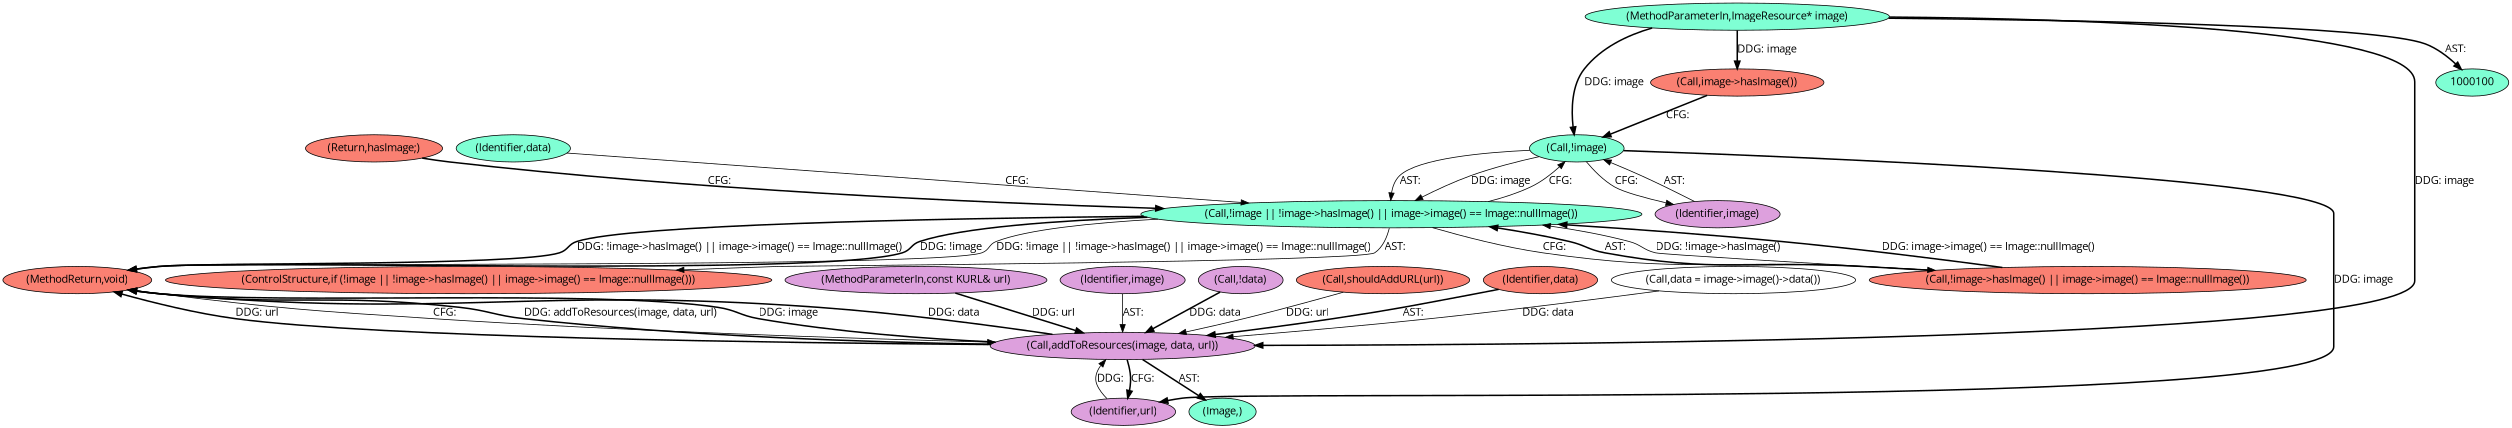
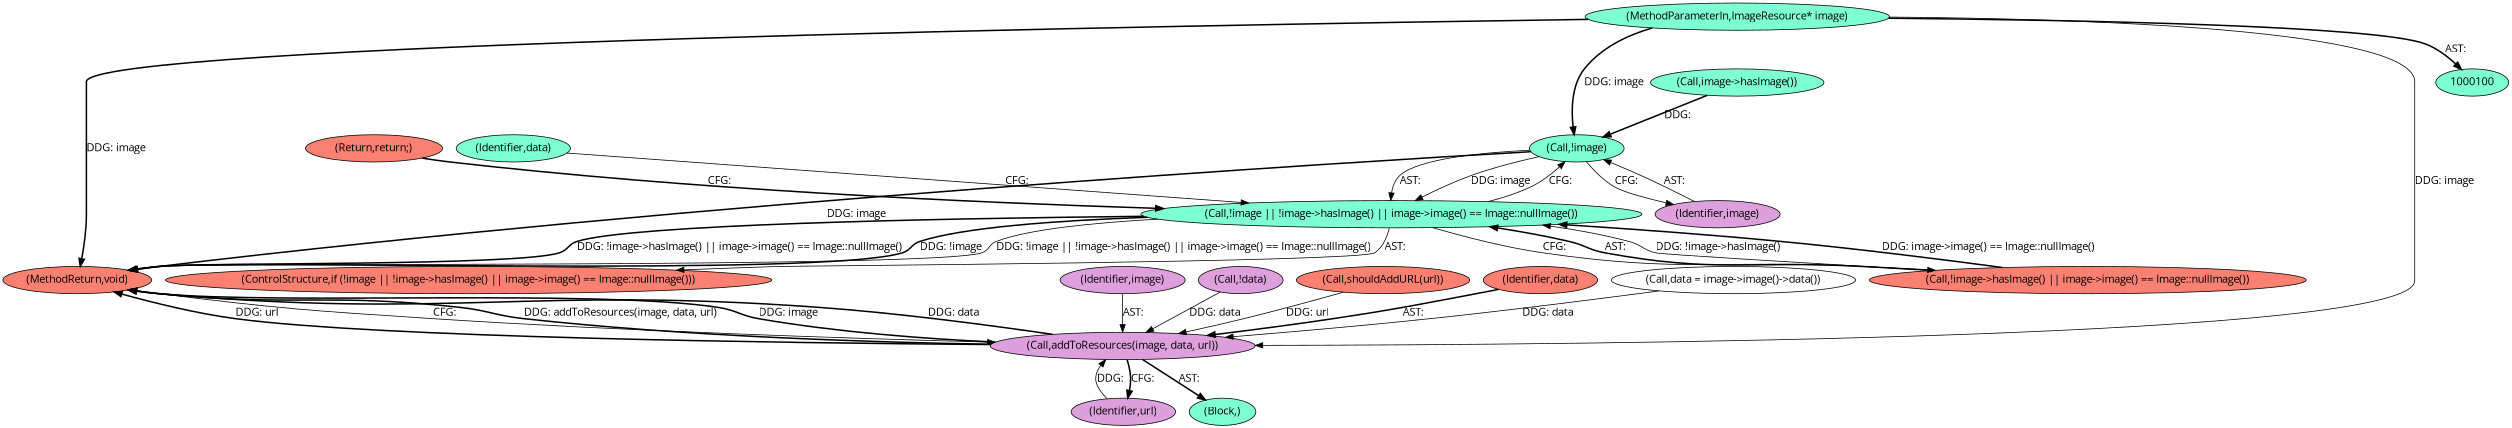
edge "(MethodParameterIn,ImageResource* image)" -> "(Call,image->hasImage())": now "(MethodParameterIn,ImageResource* image)" -> "(MethodReturn,void)"
node "(Call,image->hasImage())": fillcolor salmon -> aquamarine
edge "(Call,image->hasImage())" -> "(Call,!image)": label "CFG: " -> "DDG: "
node "(Return,hasImage;)": label "(Return,hasImage;)" -> "(Return,return;)"
node "(MethodParameterIn,const KURL& url)": removed
edge "(Call,!data)" -> "(Call,addToResources(image, data, url))": style bold -> solid
edge "(MethodParameterIn,ImageResource* image)" -> "(Call,addToResources(image, data, url))": style bold -> solid
edge "(Call,!image)" -> "(Identifier,url)": now "(Call,!image)" -> "(MethodReturn,void)"
node "(Image,)": label "(Image,)" -> "(Block,)"
